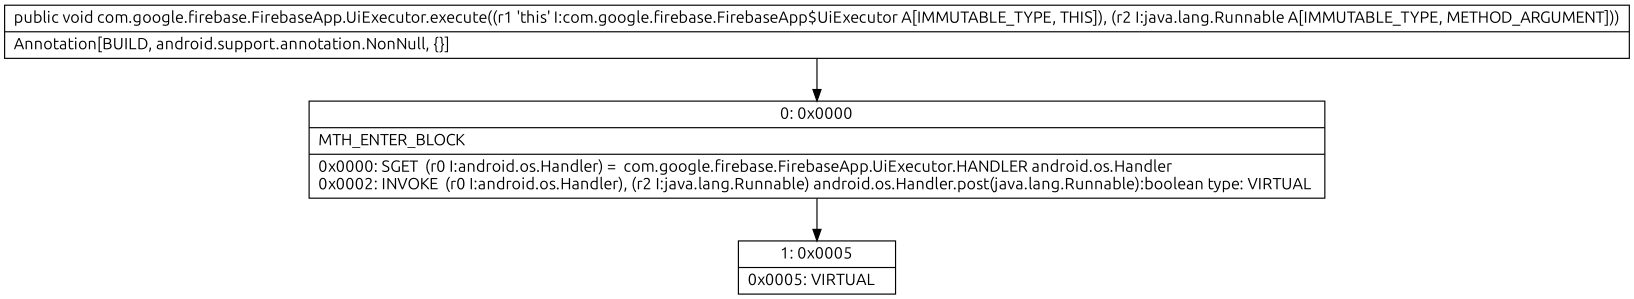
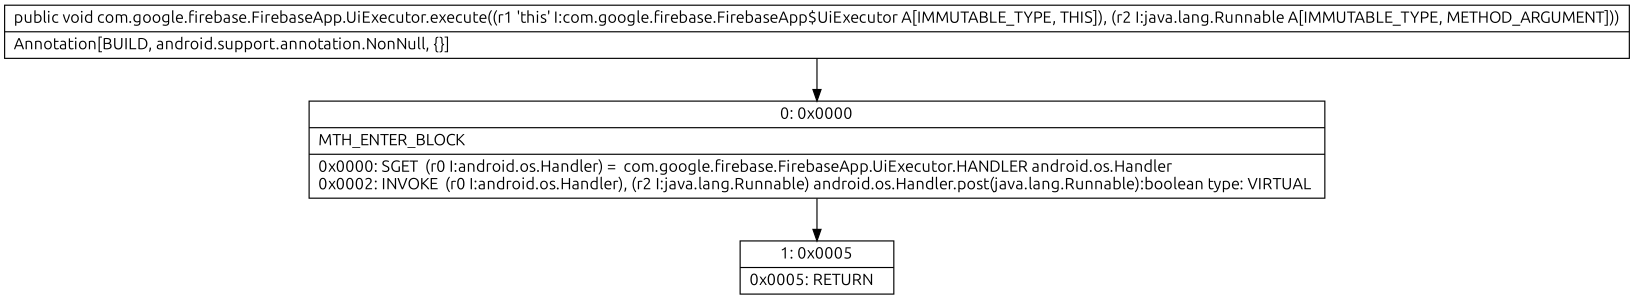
node "1: 0x0005": text "0x0005: VIRTUAL" -> "0x0005: RETURN"
